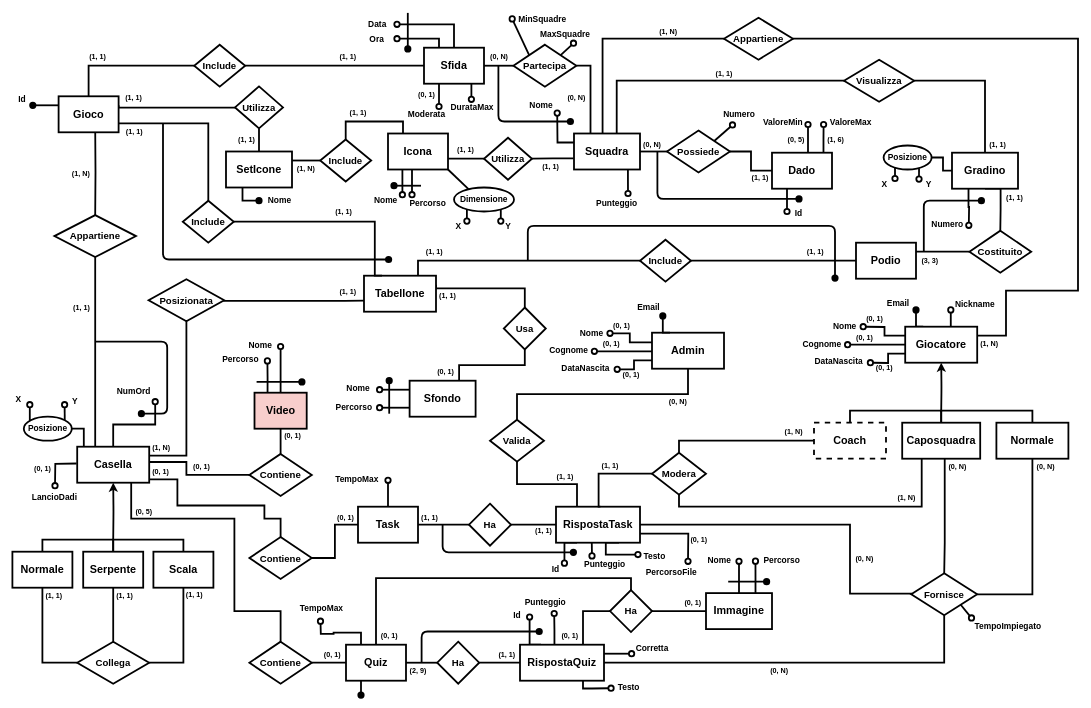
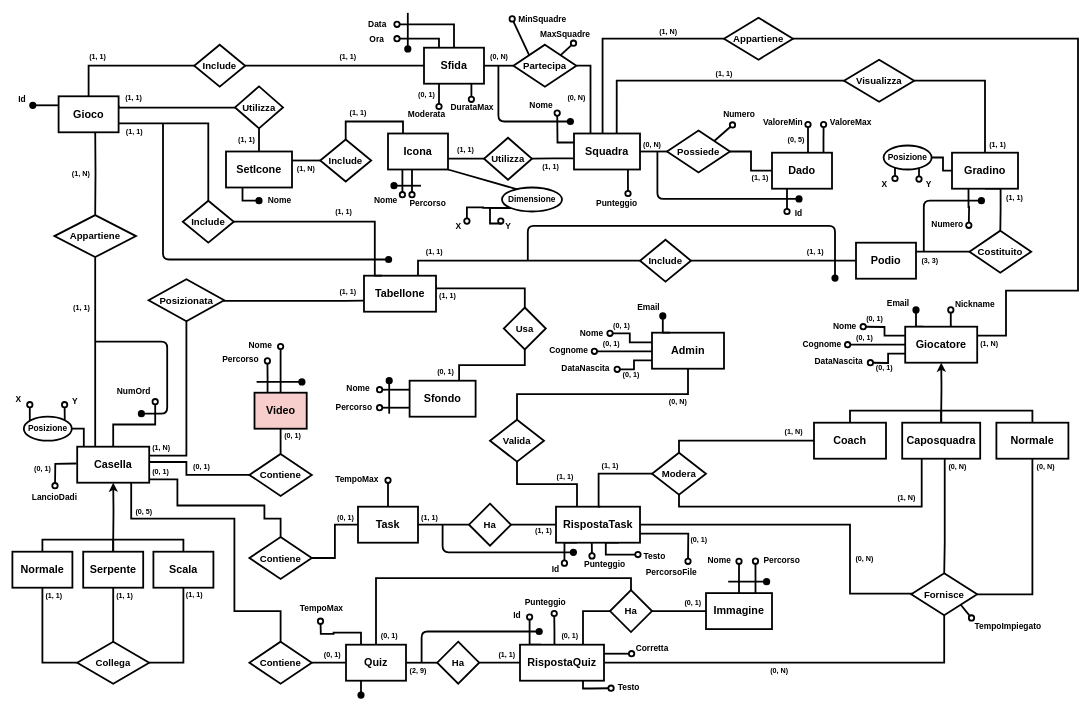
node "(1, 6)": removed
node "Dimensione": moved (484, 200) -> (532, 200)
node "Coach": style dashed -> solid
